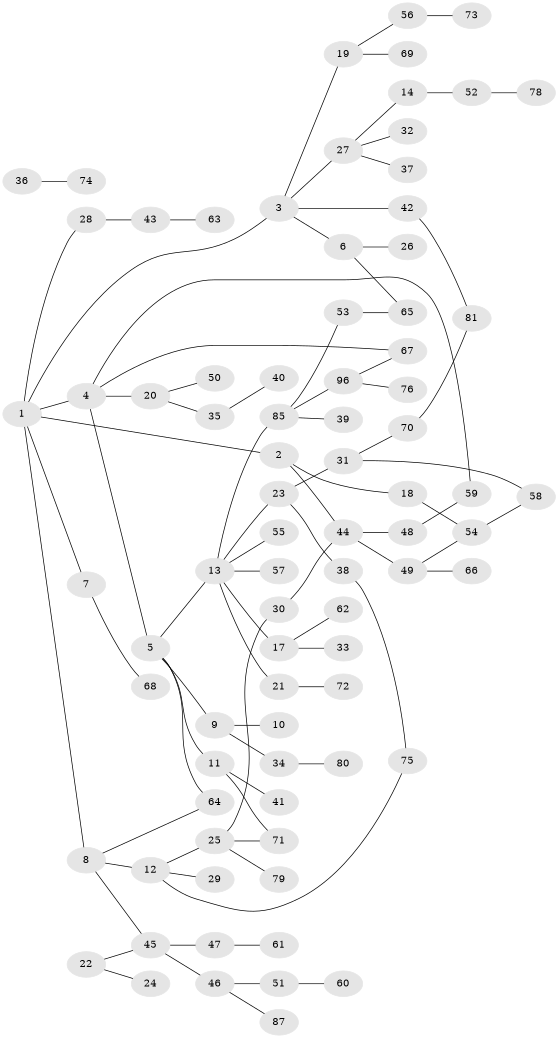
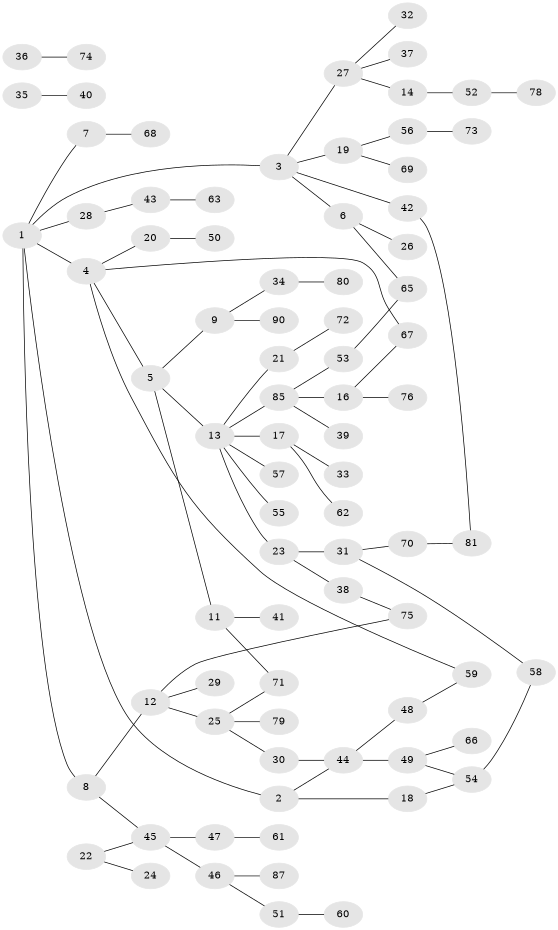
node "96": label "96" -> "16"
edge "20" -- "35": removed
node "10": label "10" -> "90"
node "64": removed
